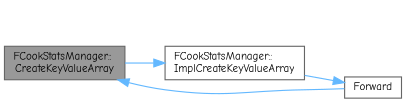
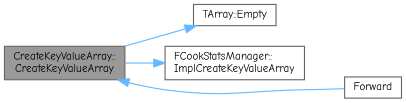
node "TArray::Empty": added
node "FCookStatsManager:: CreateKeyValueArray": label "FCookStatsManager:: CreateKeyValueArray" -> "CreateKeyValueArray:: CreateKeyValueArray"
edge "FCookStatsManager:: ImplCreateKeyValueArray" -> "Forward": removed
